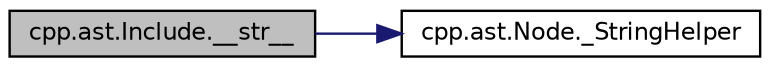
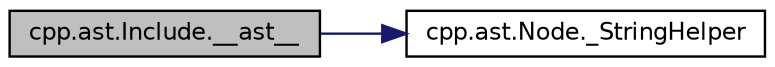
node "cpp.ast.Include.__str__": label "cpp.ast.Include.__str__" -> "cpp.ast.Include.__ast__"
